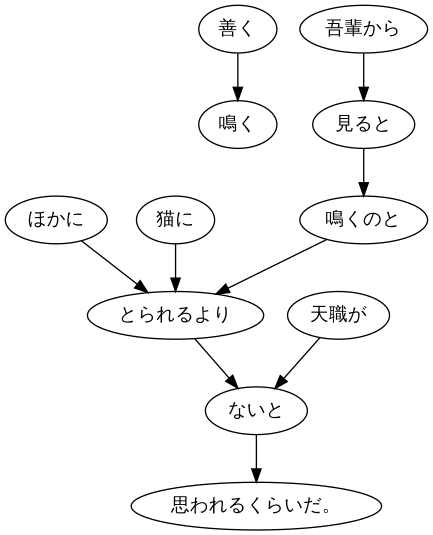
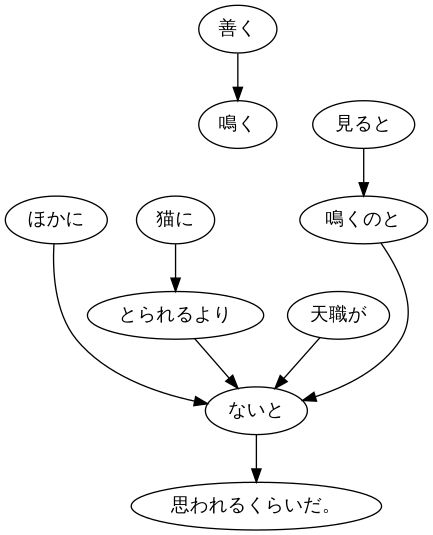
node "吾輩から": removed
edge "ほかに" -> "とられるより": now "ほかに" -> "ないと"
edge "鳴くのと" -> "とられるより": now "鳴くのと" -> "ないと"
